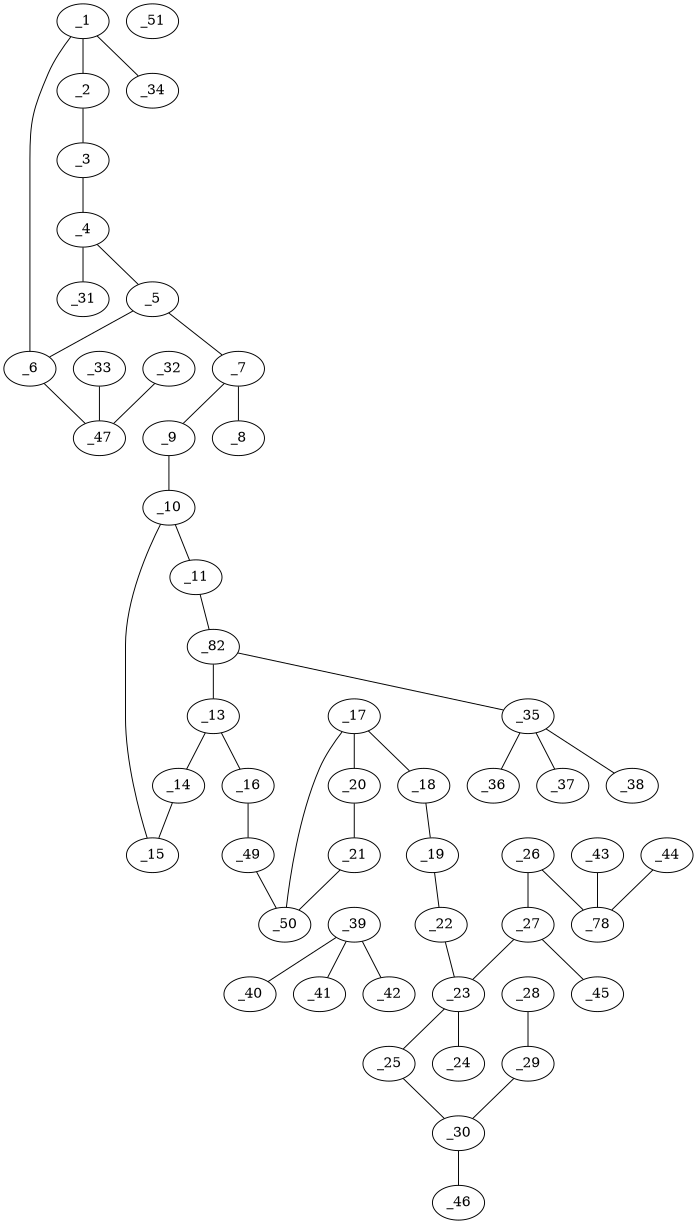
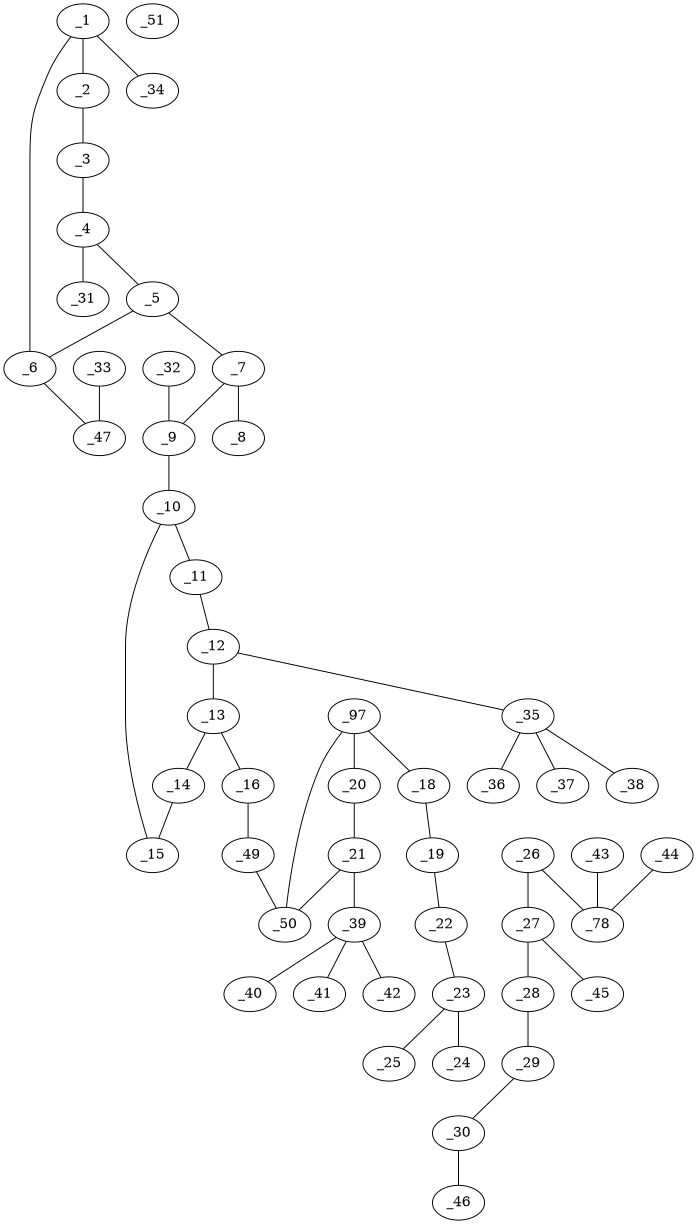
edge "_32" -- "_47": now "_32" -- "_9"
node "_82": label "_82" -> "_12"
node "_17": label "_17" -> "_97"
edge "_21" -- "_39": added
edge "_27" -- "_23": now "_27" -- "_28"
edge "_25" -- "_30": removed
